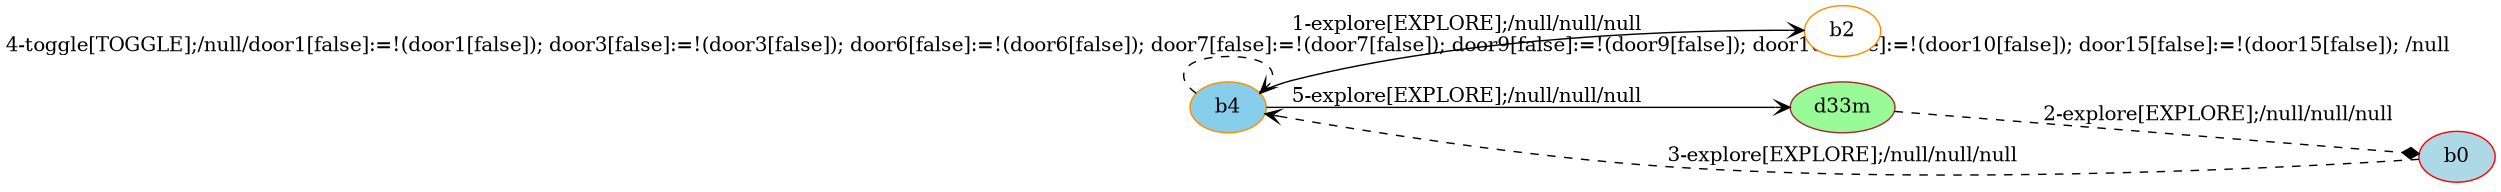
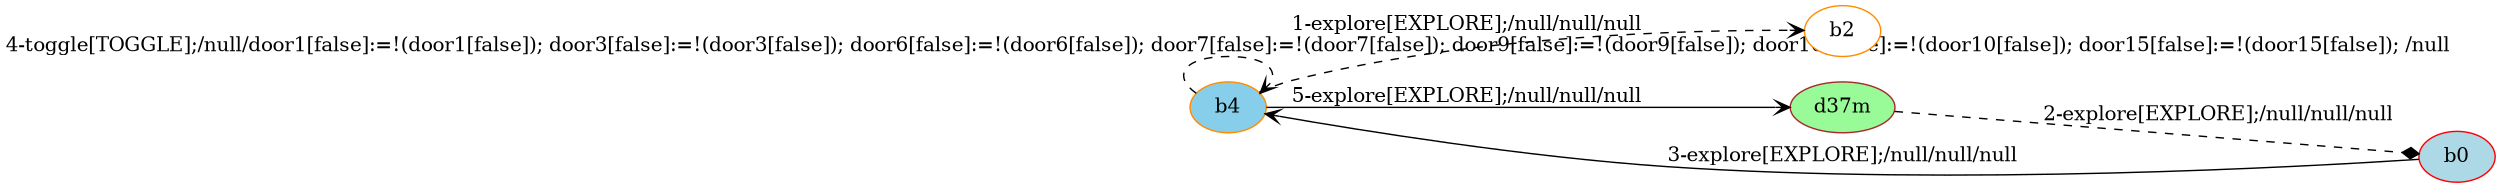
edge "b4" -> "b2": style solid -> dashed
node "d33m": label "d33m" -> "d37m"
edge "b0" -> "b4": style dashed -> solid
